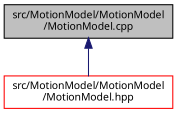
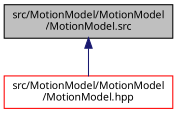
node "src/MotionModel/MotionModel /MotionModel.cpp": label "src/MotionModel/MotionModel /MotionModel.cpp" -> "src/MotionModel/MotionModel /MotionModel.src"
